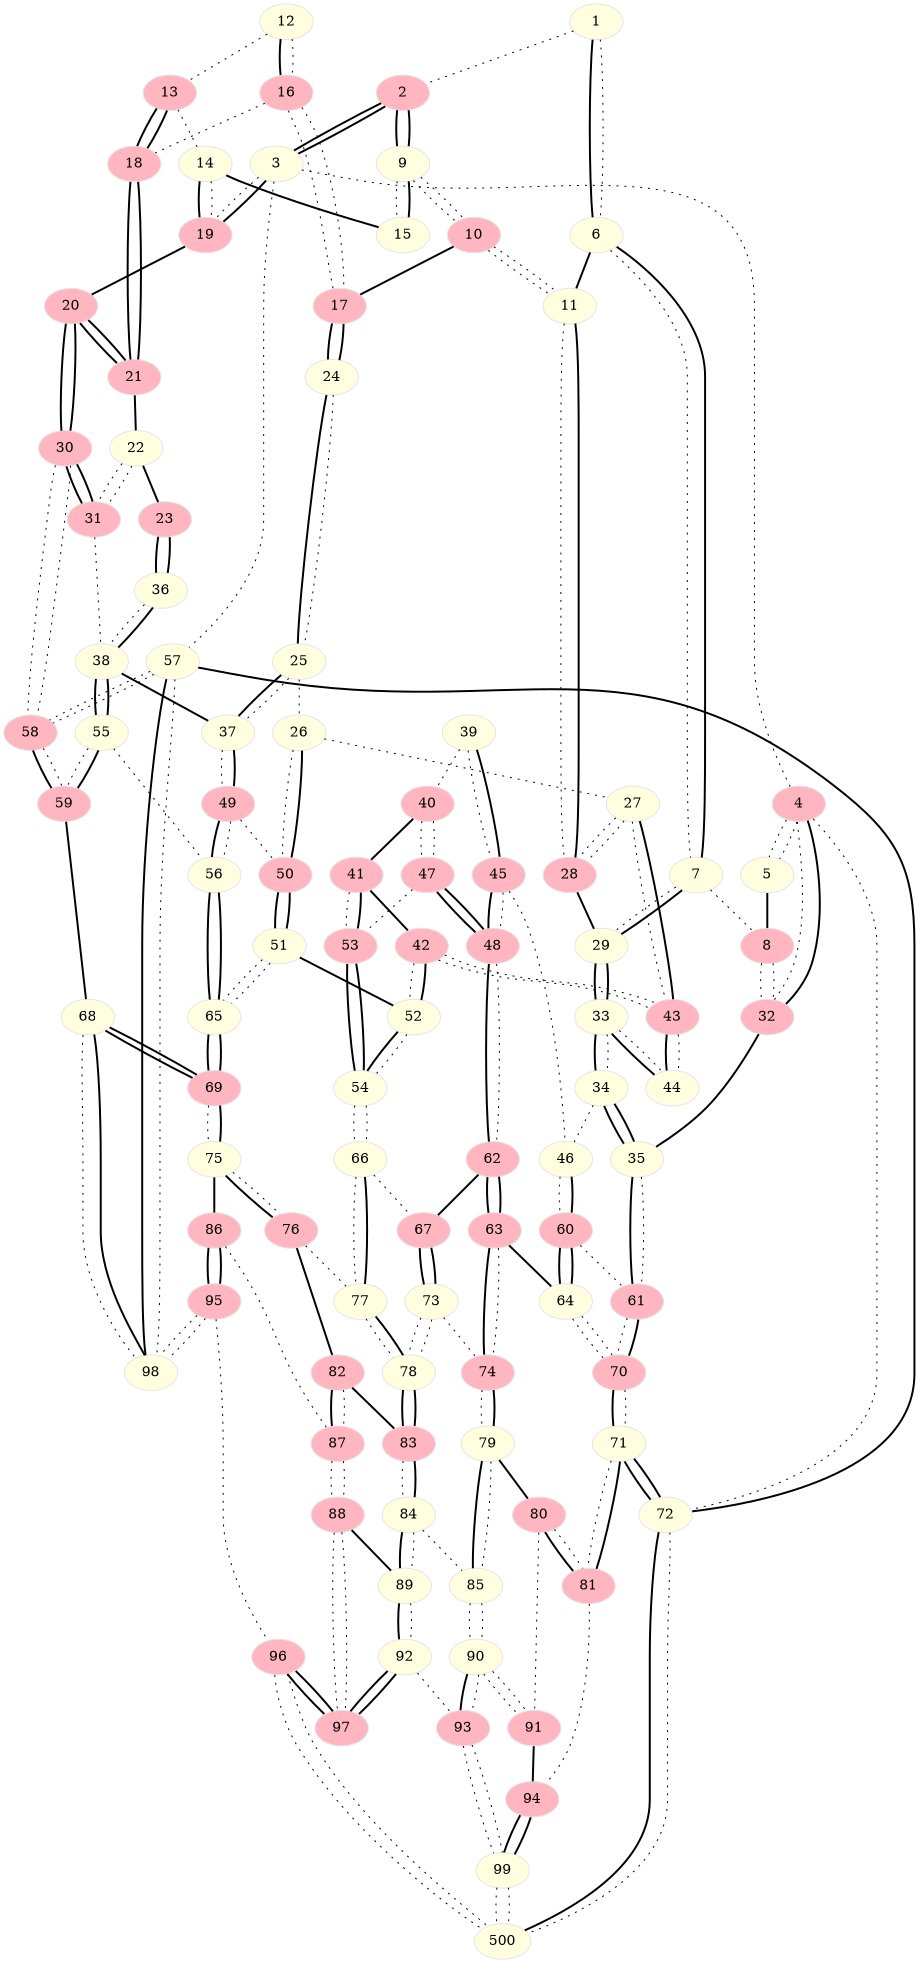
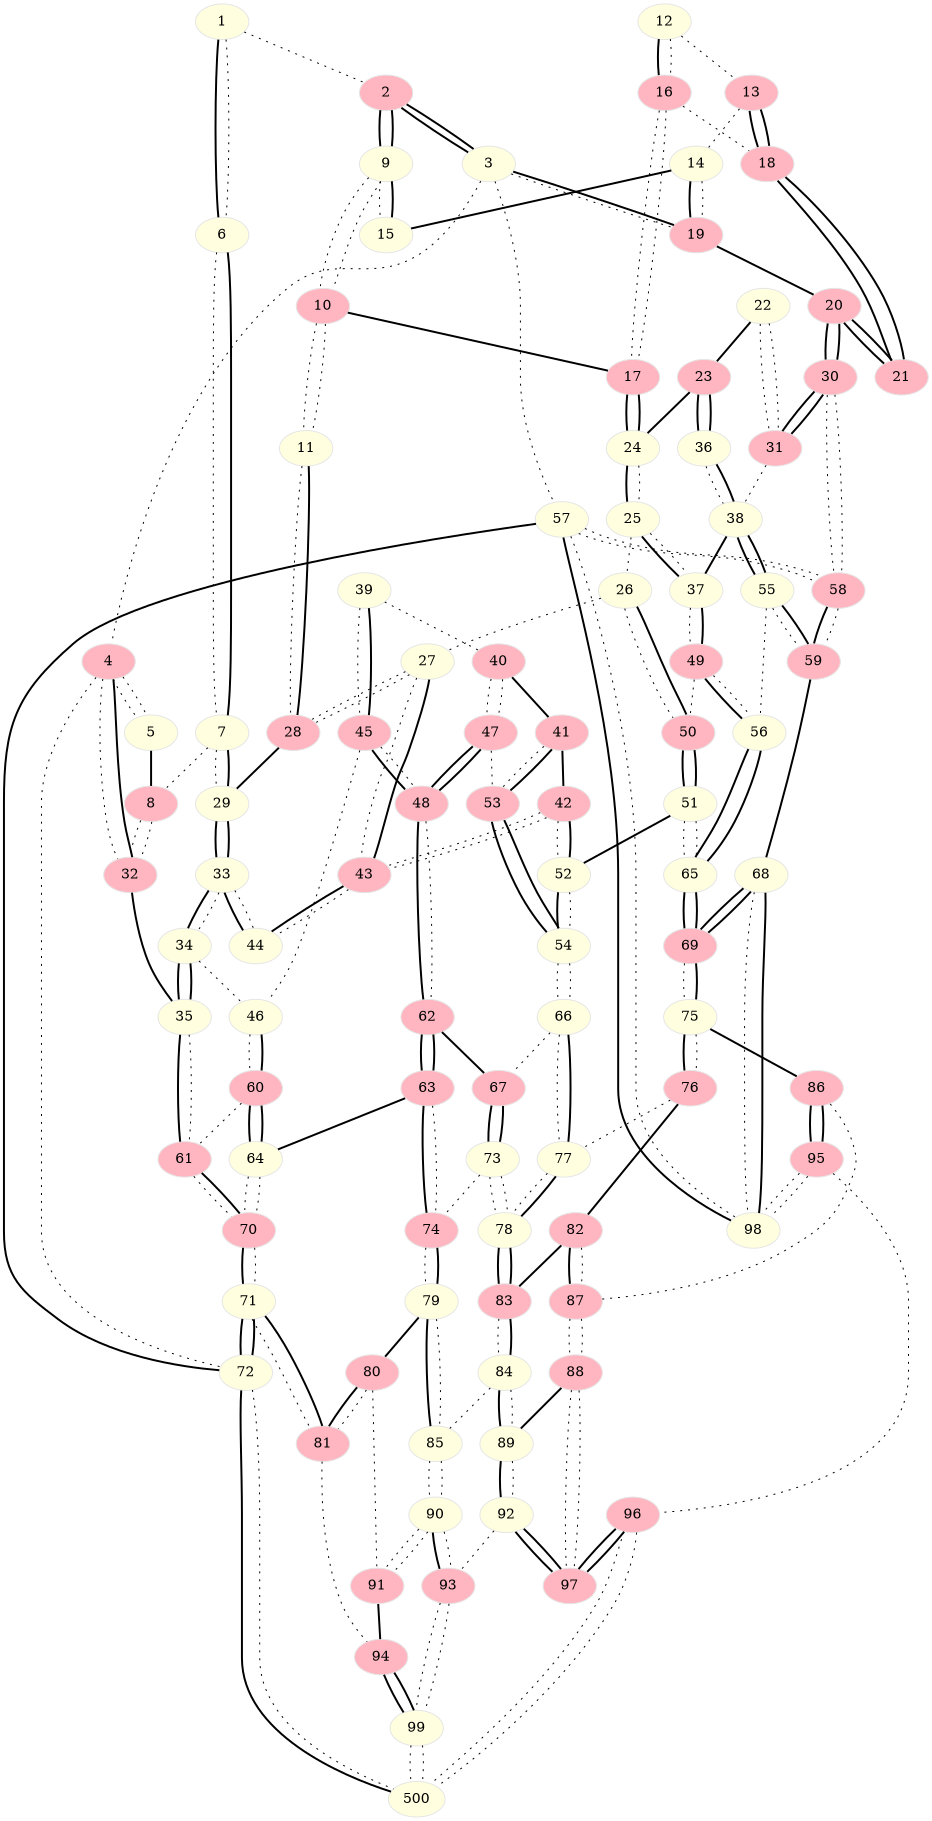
edge "6" -- "11": removed
edge "21" -- "22": removed
edge "23" -- "24": added
